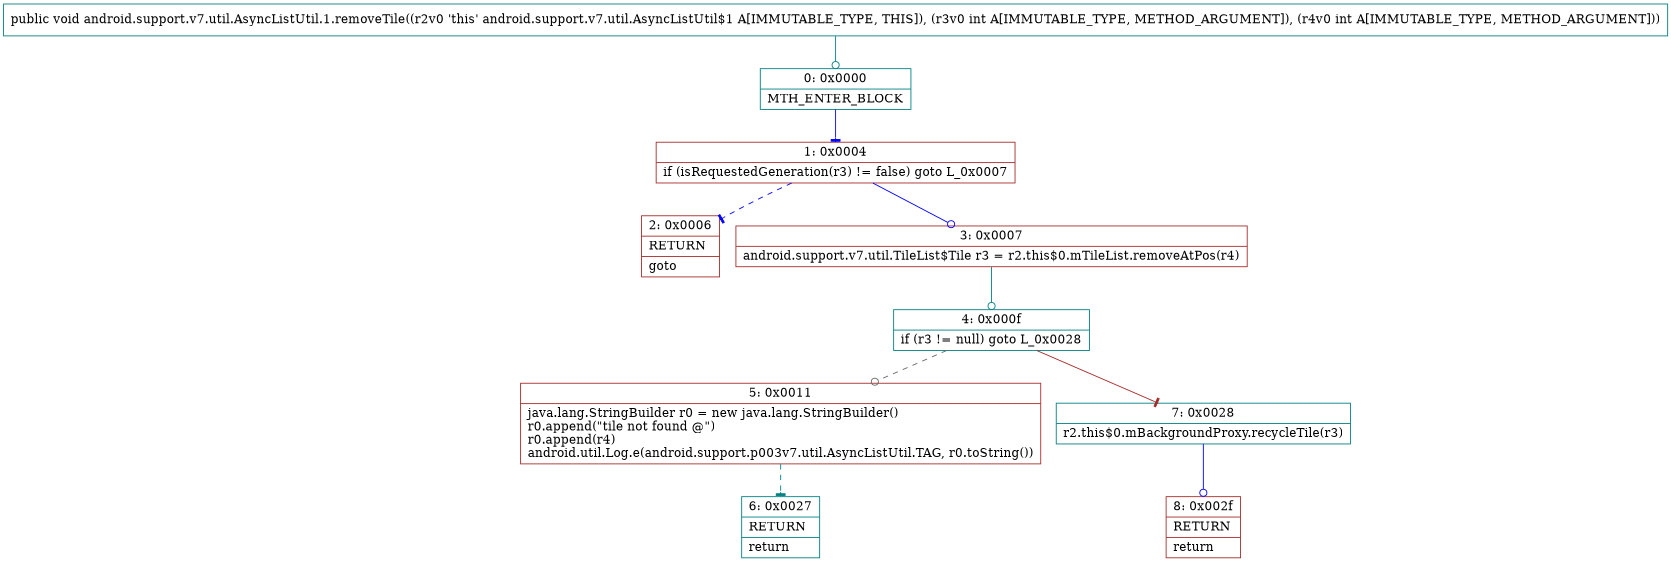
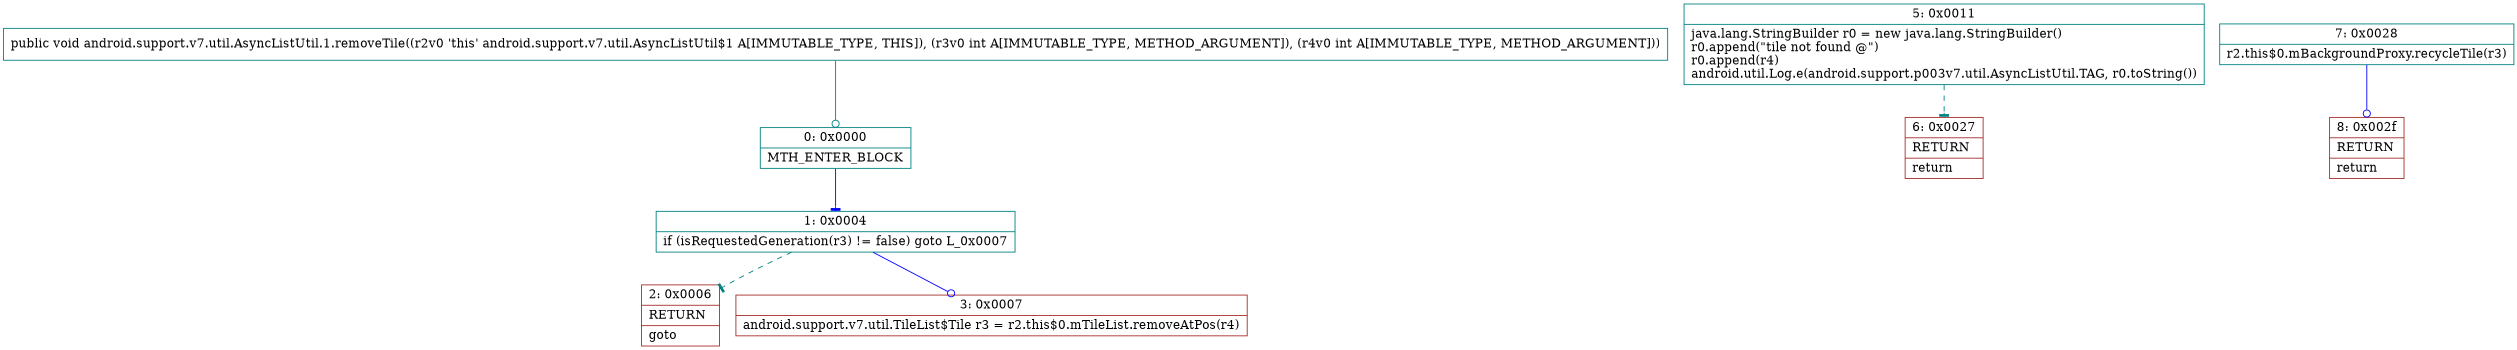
node "1: 0x0004": color brown -> teal
edge "1: 0x0004" -> "2: 0x0006": color blue -> teal
node "4: 0x000f": removed
node "5: 0x0011": color brown -> teal
node "6: 0x0027": color teal -> brown
